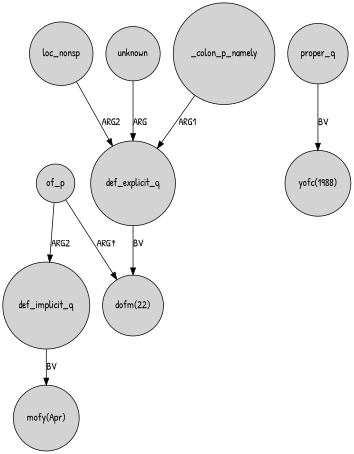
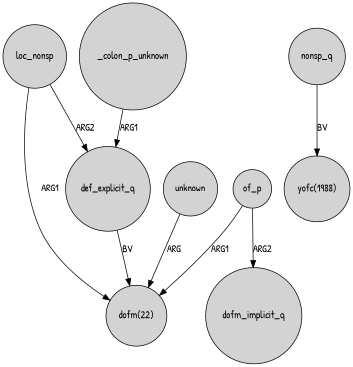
node "_colon_p_namely": label "_colon_p_namely" -> "_colon_p_unknown"
node "proper_q": label "proper_q" -> "nonsp_q"
edge "unknown" -> "def_explicit_q": now "unknown" -> "dofm(22)"
edge "loc_nonsp" -> "dofm(22)": added, label "ARG1"
edge "of_p" -> "dofm(22)": label "ARG7" -> "ARG1"
node "def_implicit_q": label "def_implicit_q" -> "dofm_implicit_q"
node "mofy(Apr)": removed
